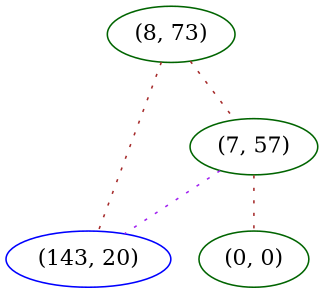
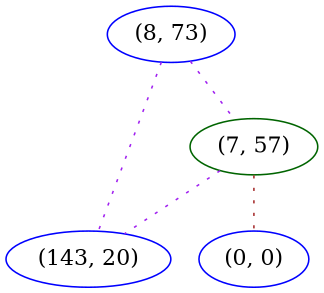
node "(8, 73)": color darkgreen -> blue
edge "(8, 73)" -- "(7, 57)": color brown -> purple
edge "(8, 73)" -- "(143, 20)": color brown -> purple
node "(0, 0)": color darkgreen -> blue
